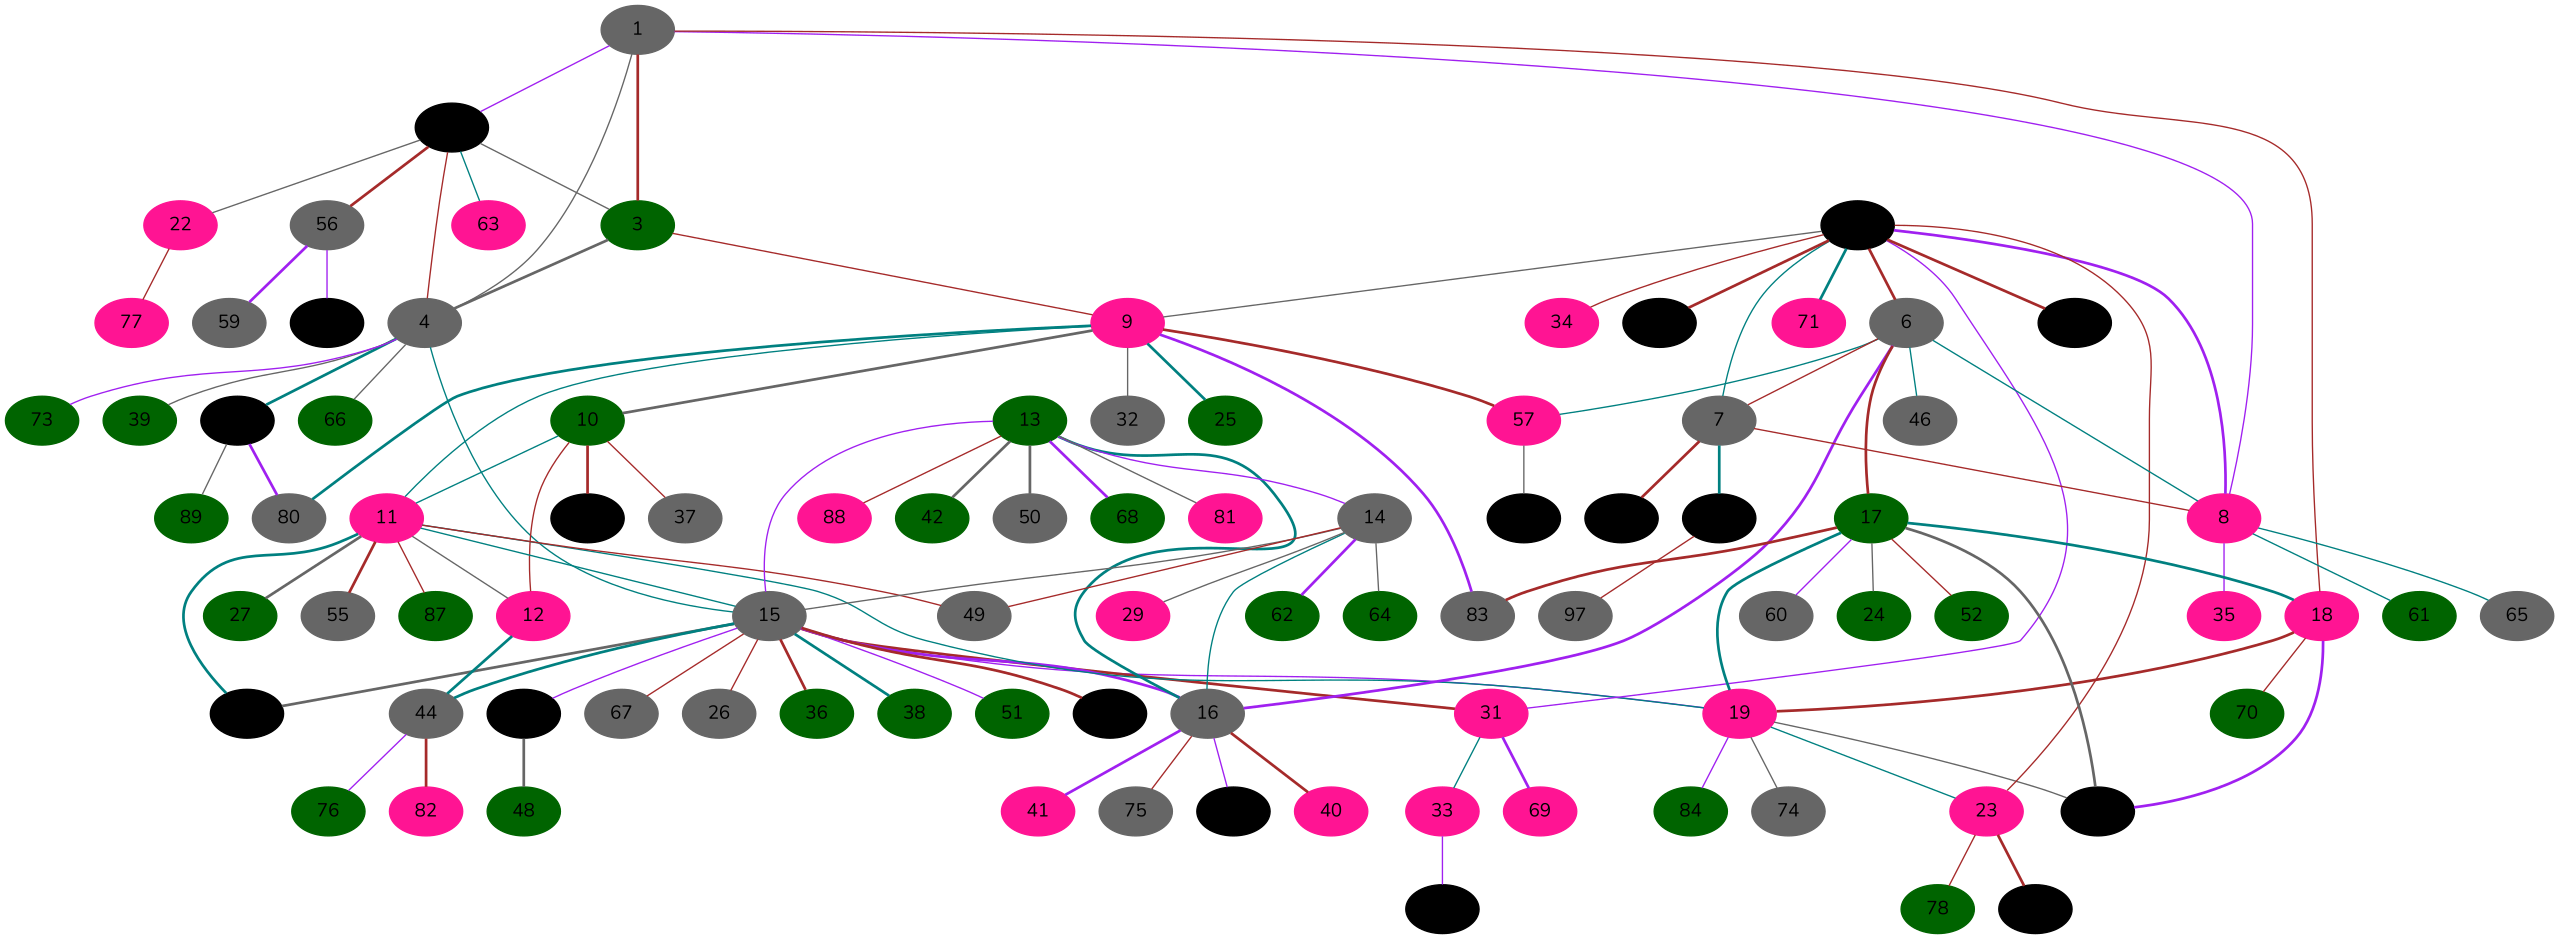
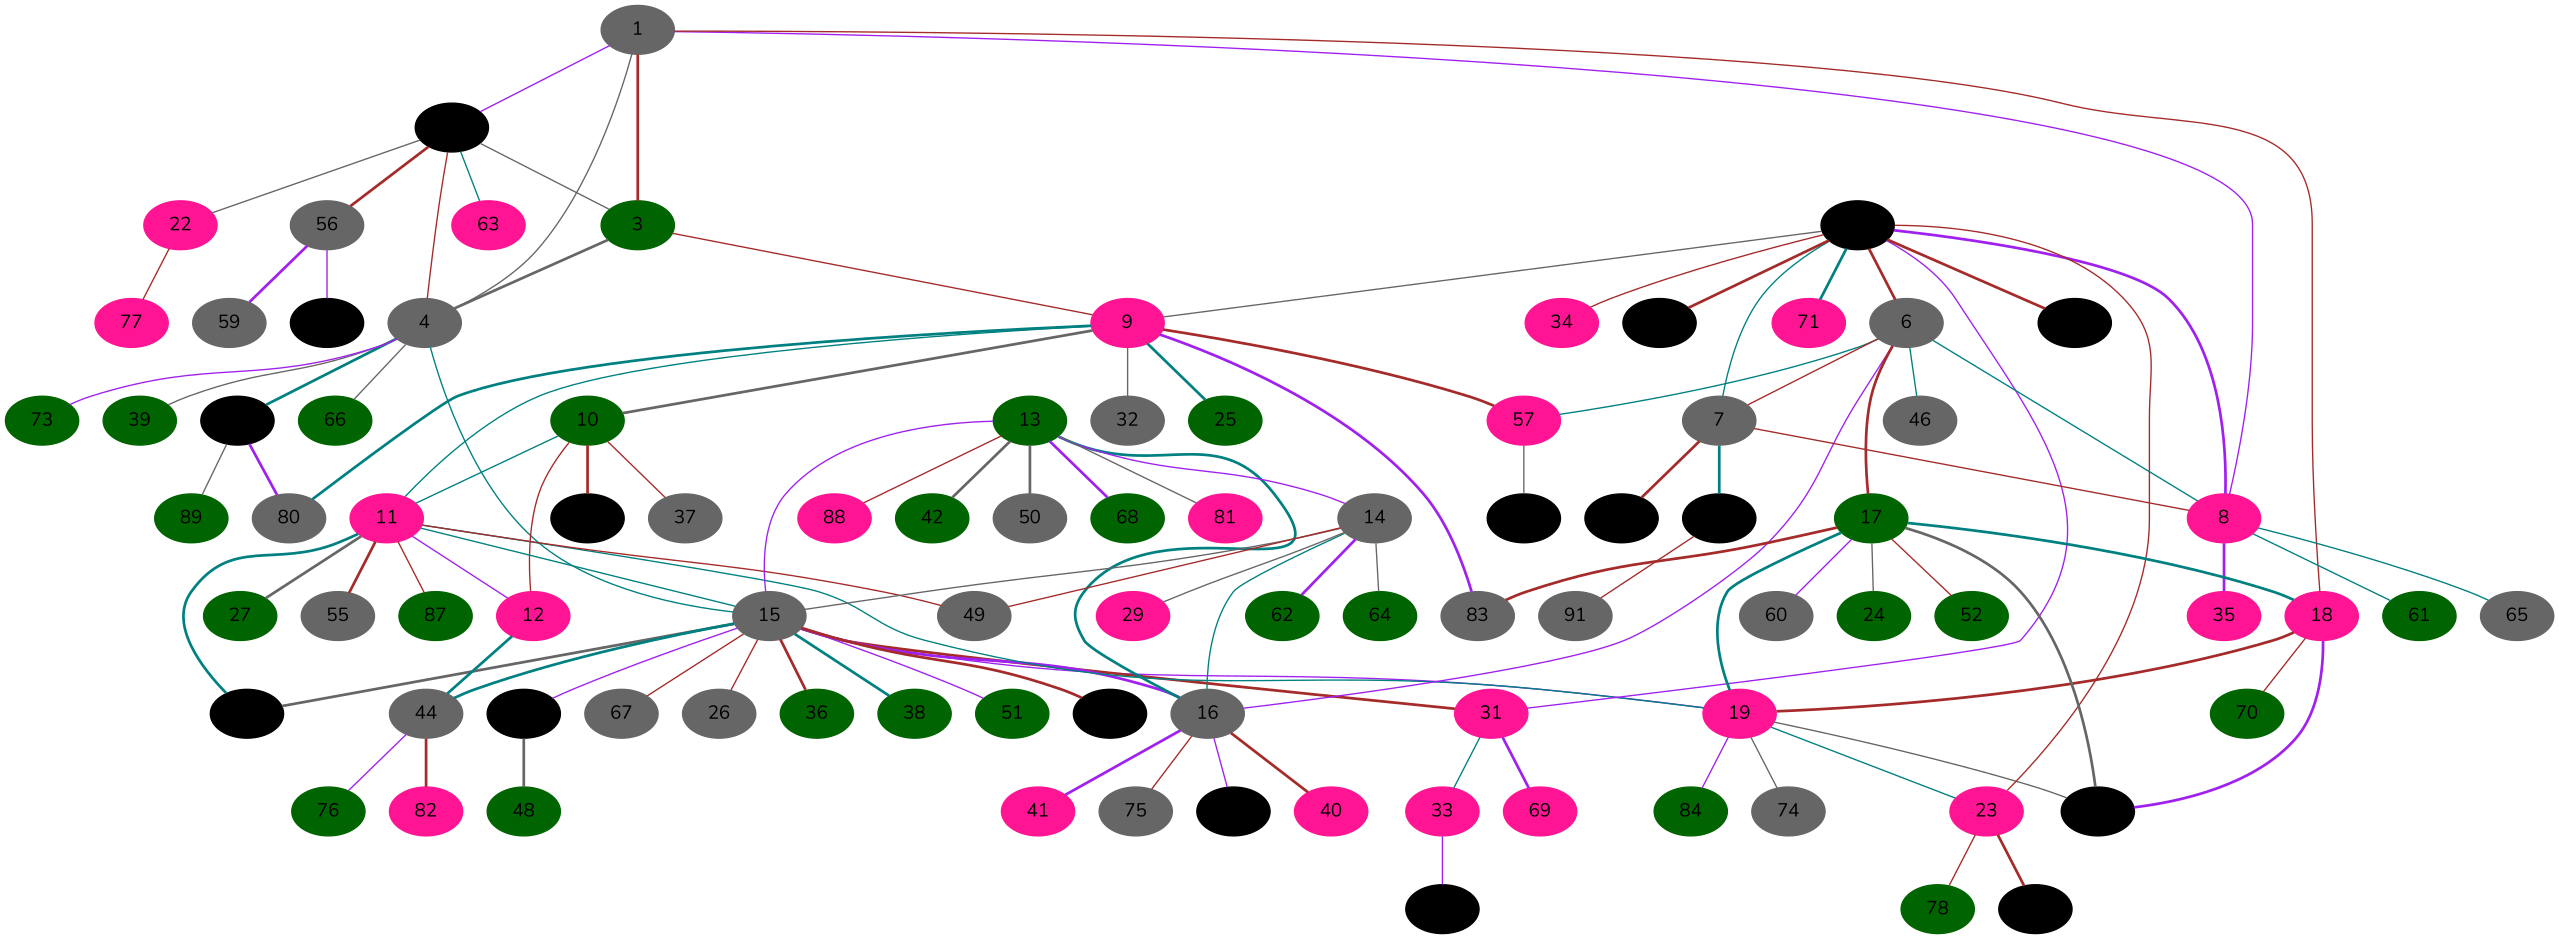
edge "11" -- "12": color gray40 -> purple
edge "8" -- "35": style solid -> bold
node "97": label "97" -> "91"
edge "6" -- "16": style bold -> solid
